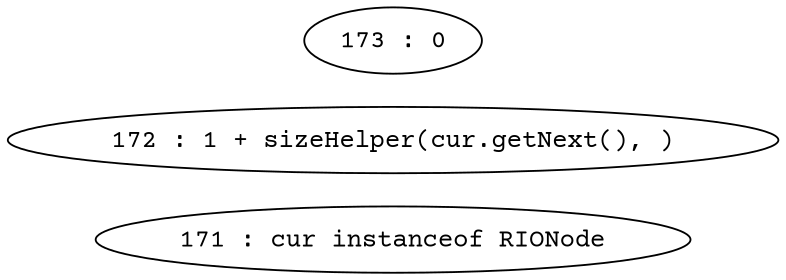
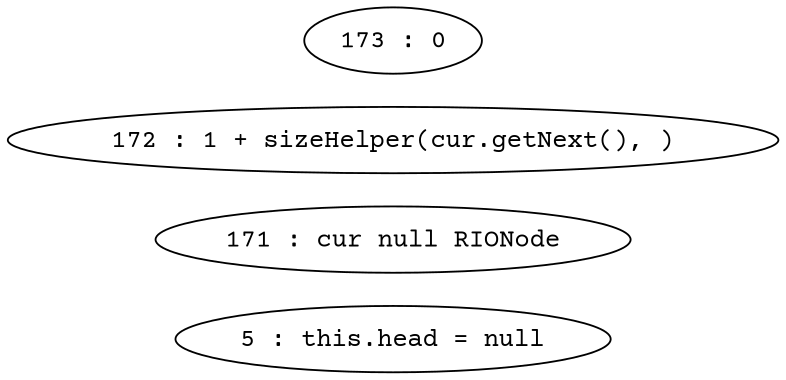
node "171 : cur instanceof RIONode": label "171 : cur instanceof RIONode" -> "171 : cur null RIONode"
node "5 : this.head = null": added
